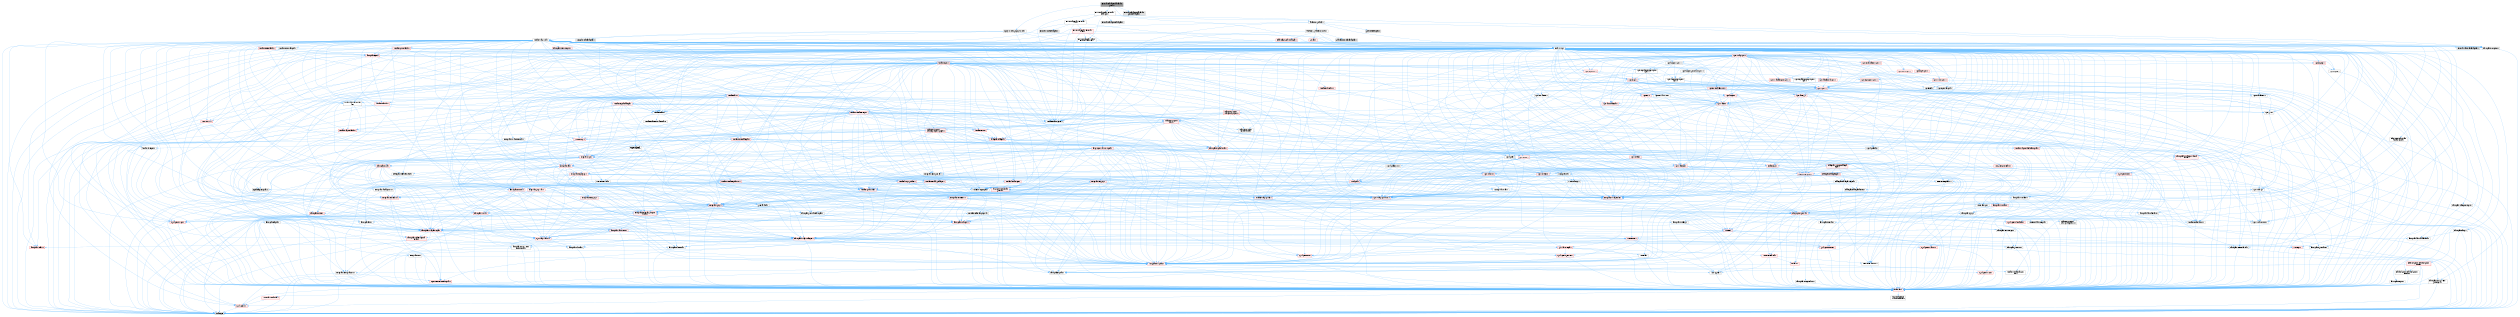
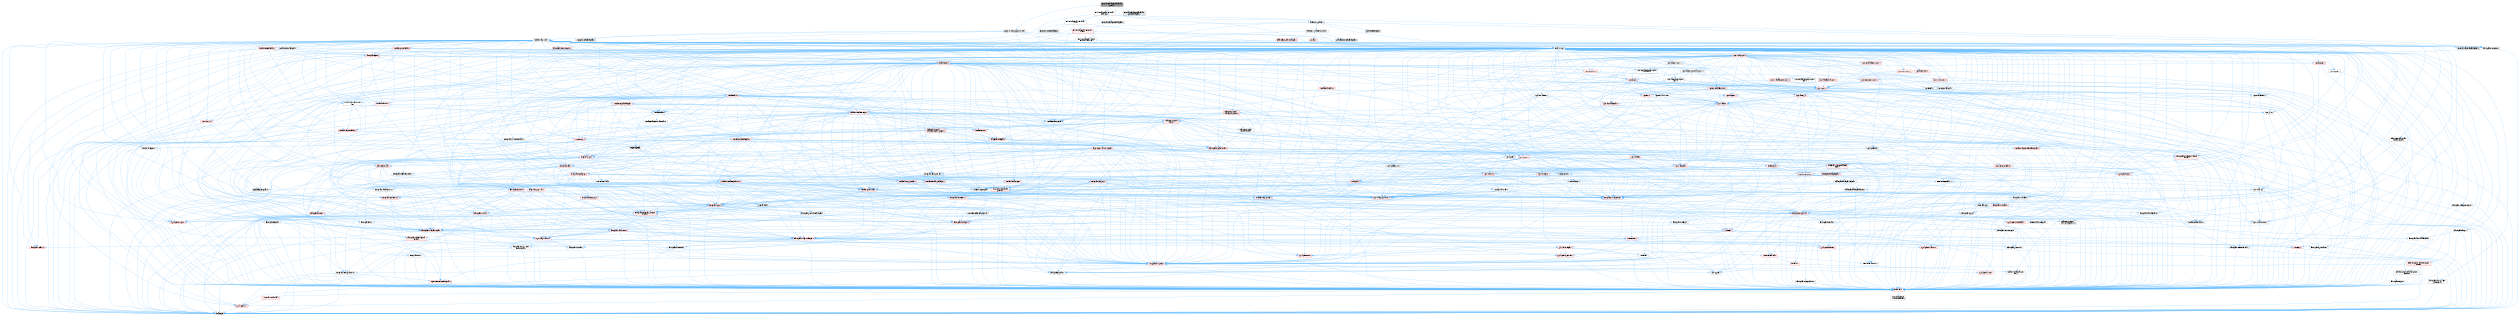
node "Math/QuatRotationTranslation Matrix.h": label "Math/QuatRotationTranslation Matrix.h" -> "Math/QuatRotationTranslation UniquePtr.h"
